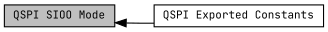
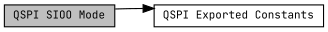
edge "QSPI Exported Constants" -> "QSPI SIOO Mode": reversed
